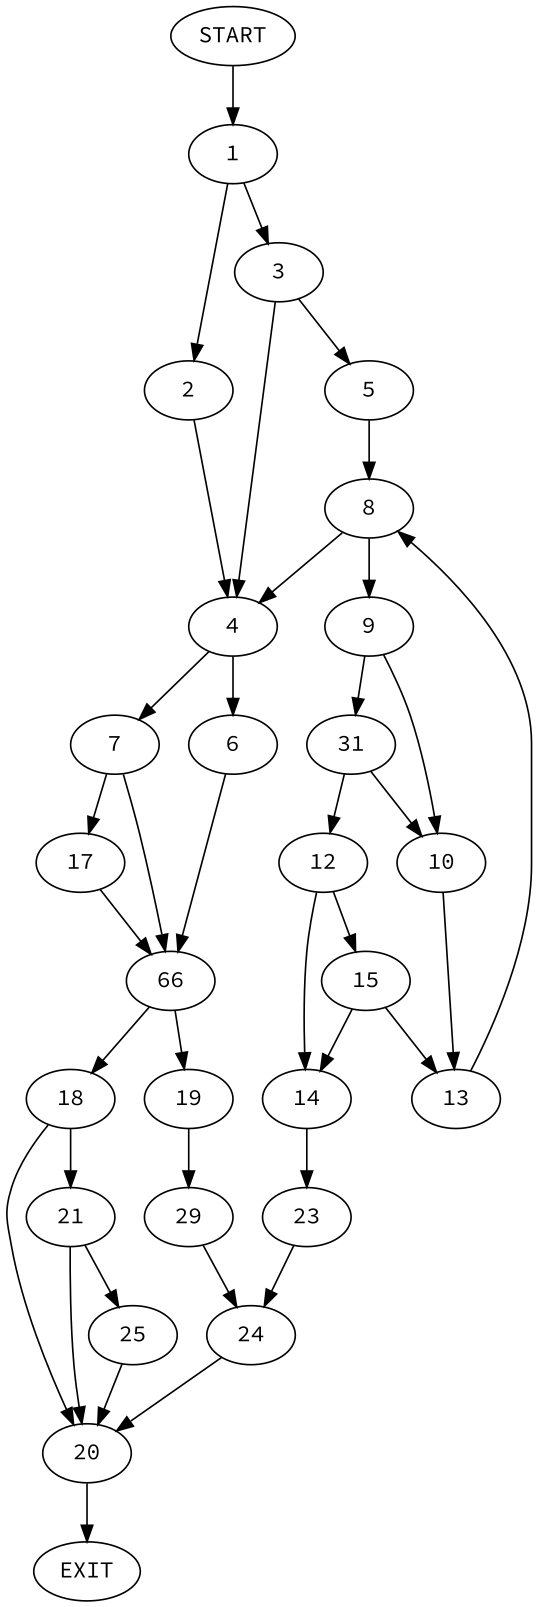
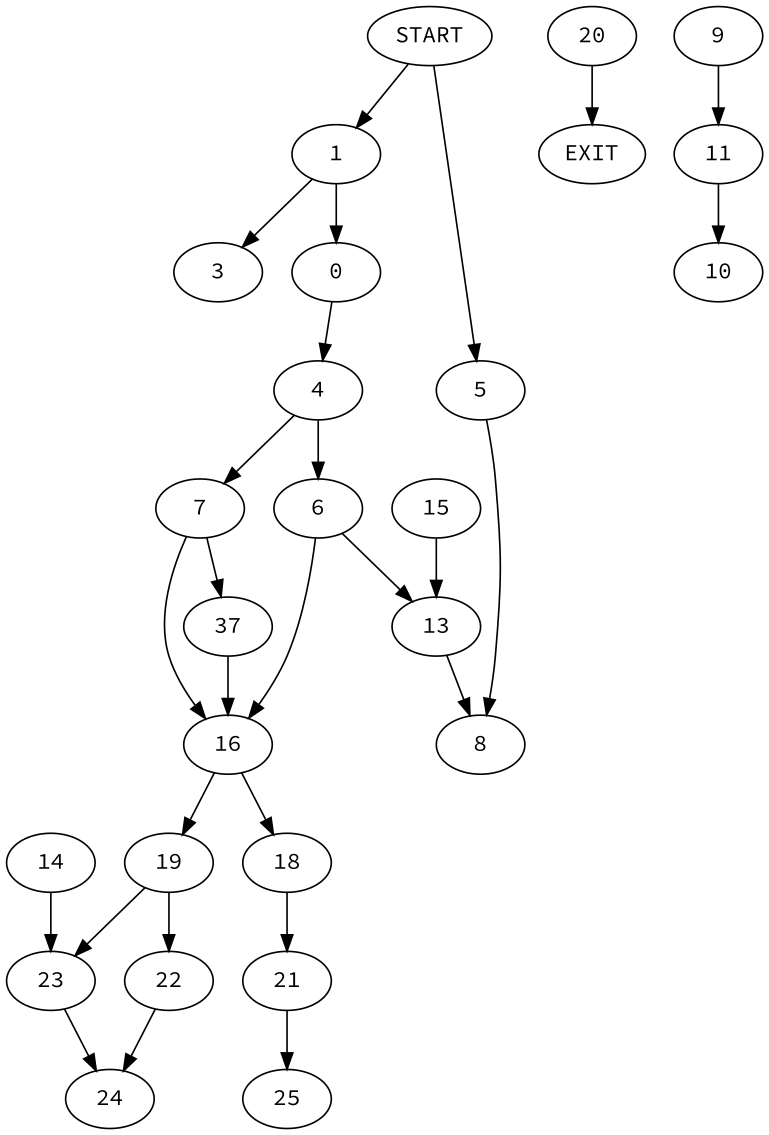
edge "3" -> "5": now "START" -> "5"
node "2": label "2" -> "0"
edge "3" -> "4": removed
edge "8" -> "9": removed
edge "8" -> "4": removed
edge "9" -> "10": removed
node "31": label "31" -> "11"
node "17": label "17" -> "37"
node "12": removed
edge "19" -> "23": added
edge "10" -> "13": now "6" -> "13"
node "66": label "66" -> "16"
edge "15" -> "14": removed
node "29": label "29" -> "22"
edge "18" -> "20": removed
edge "21" -> "20": removed
edge "25" -> "20": removed
edge "24" -> "20": removed
